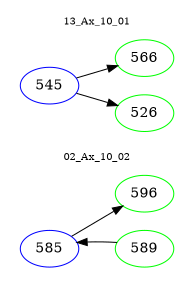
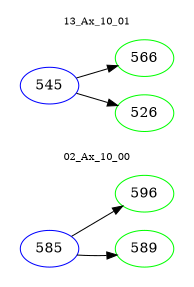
cluster "02_Ax_10_02": label "02_Ax_10_02" -> "02_Ax_10_00"
edge "589" -> "585": reversed
